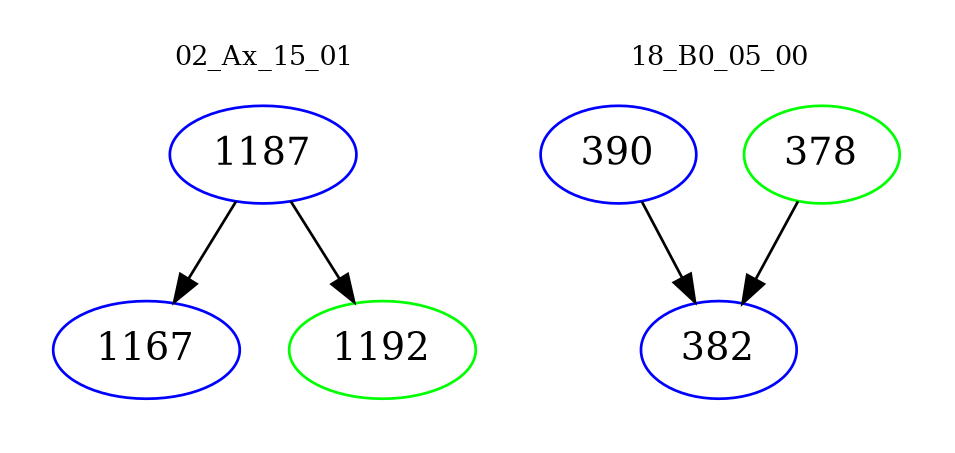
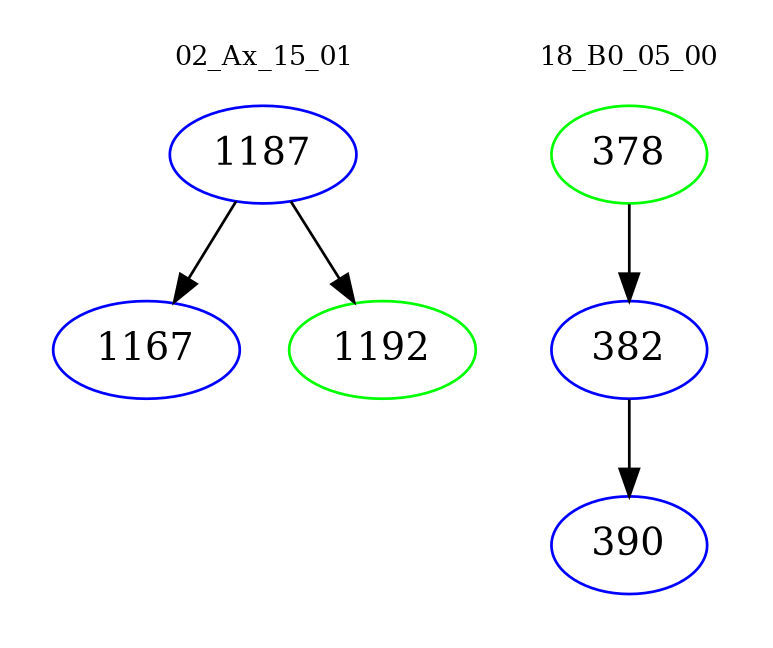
edge "390" -> "382": reversed
